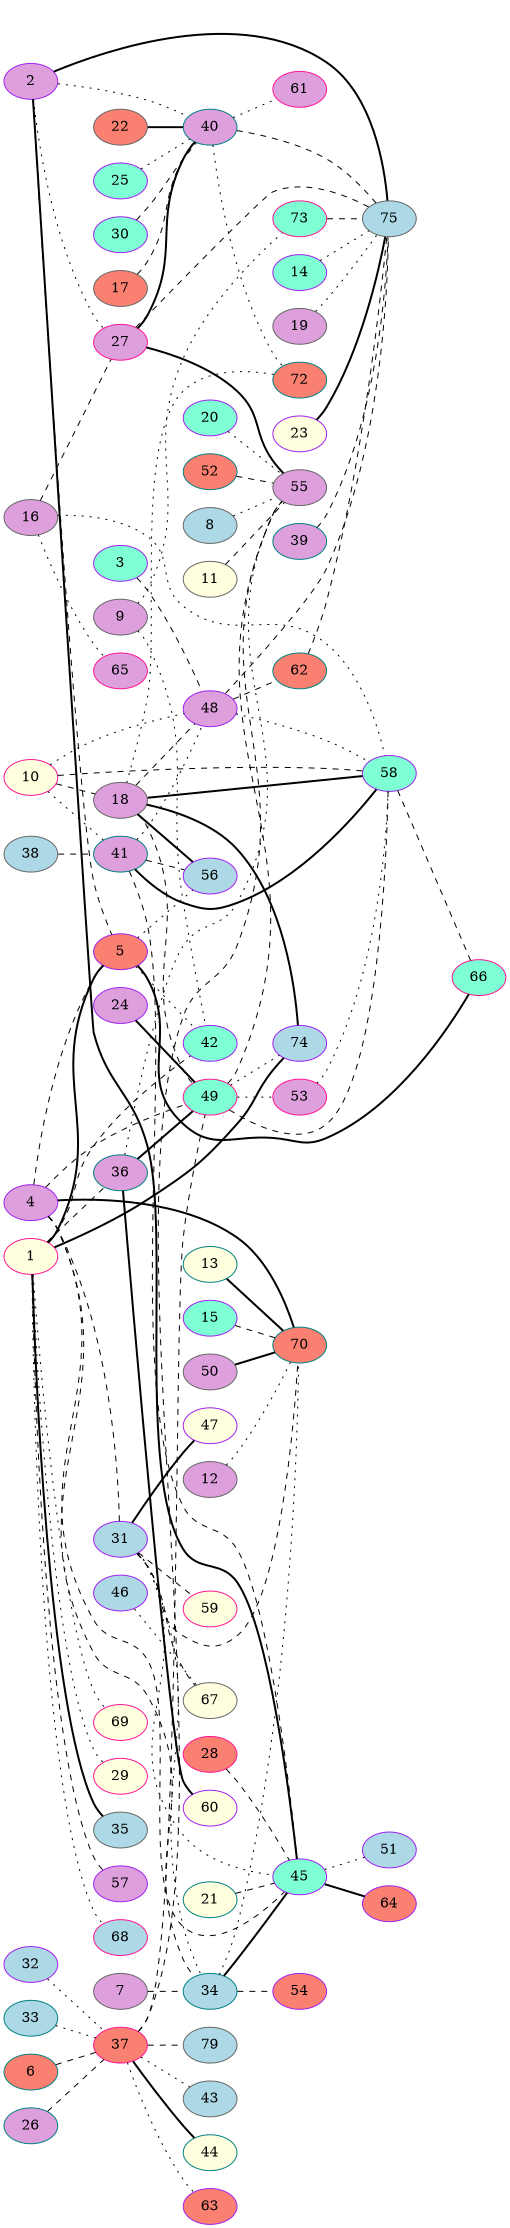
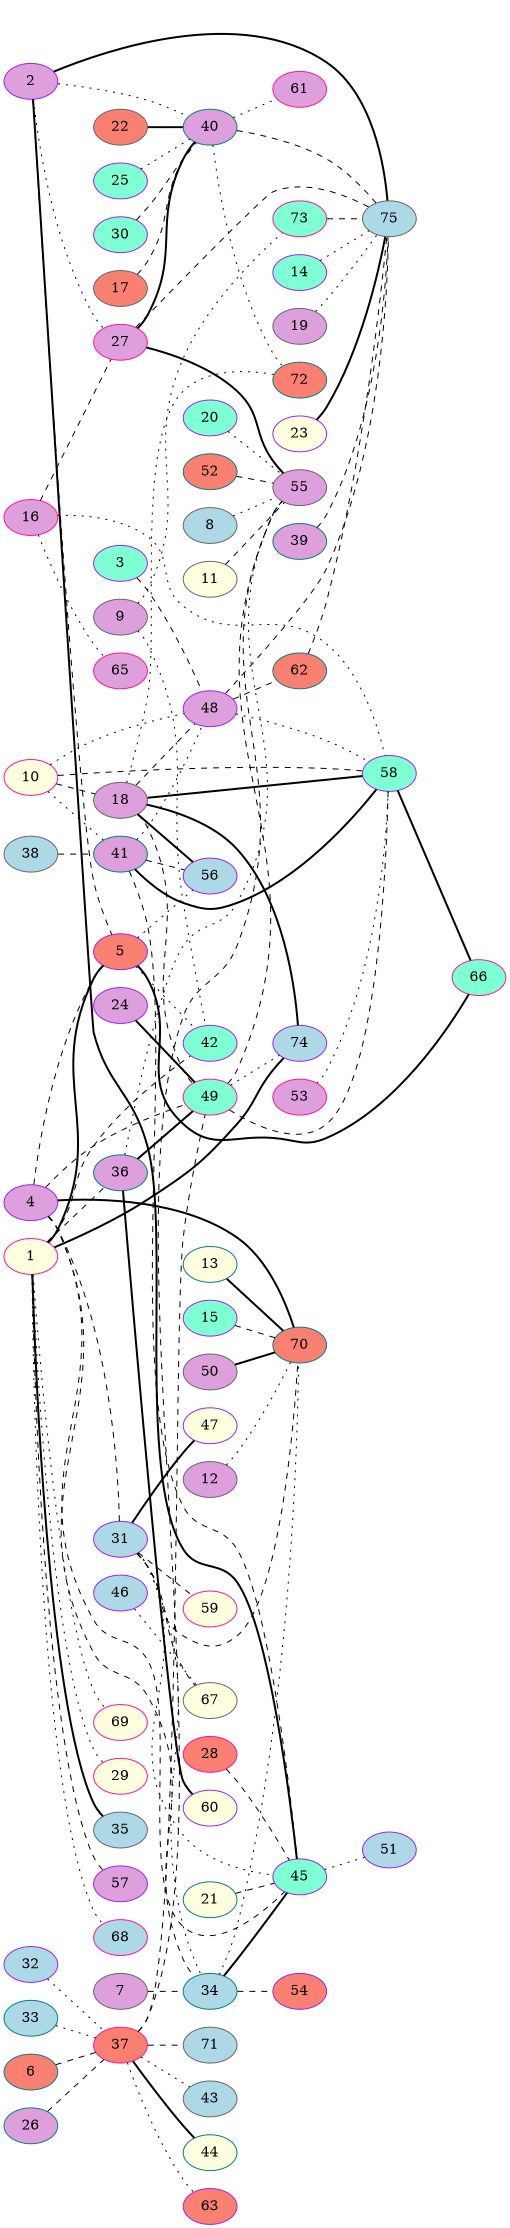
node "16": color gray40 -> deeppink
edge "58" -- "66": style dashed -> bold
edge "49" -- "53": removed
node "64": removed
node "79": label "79" -> "71"
